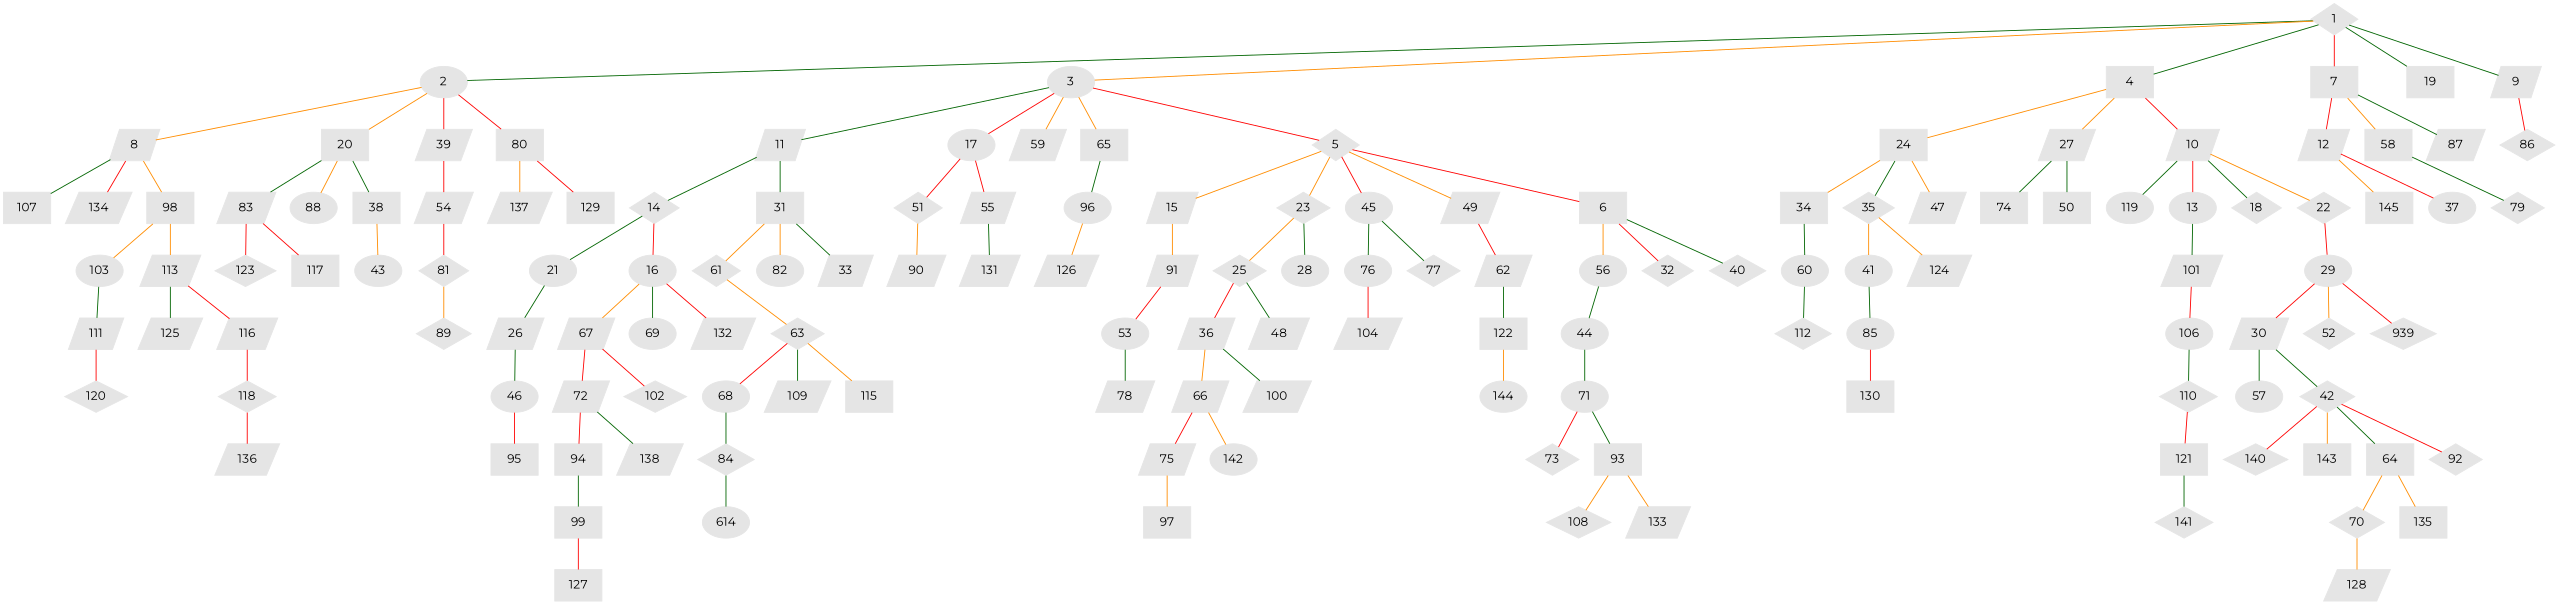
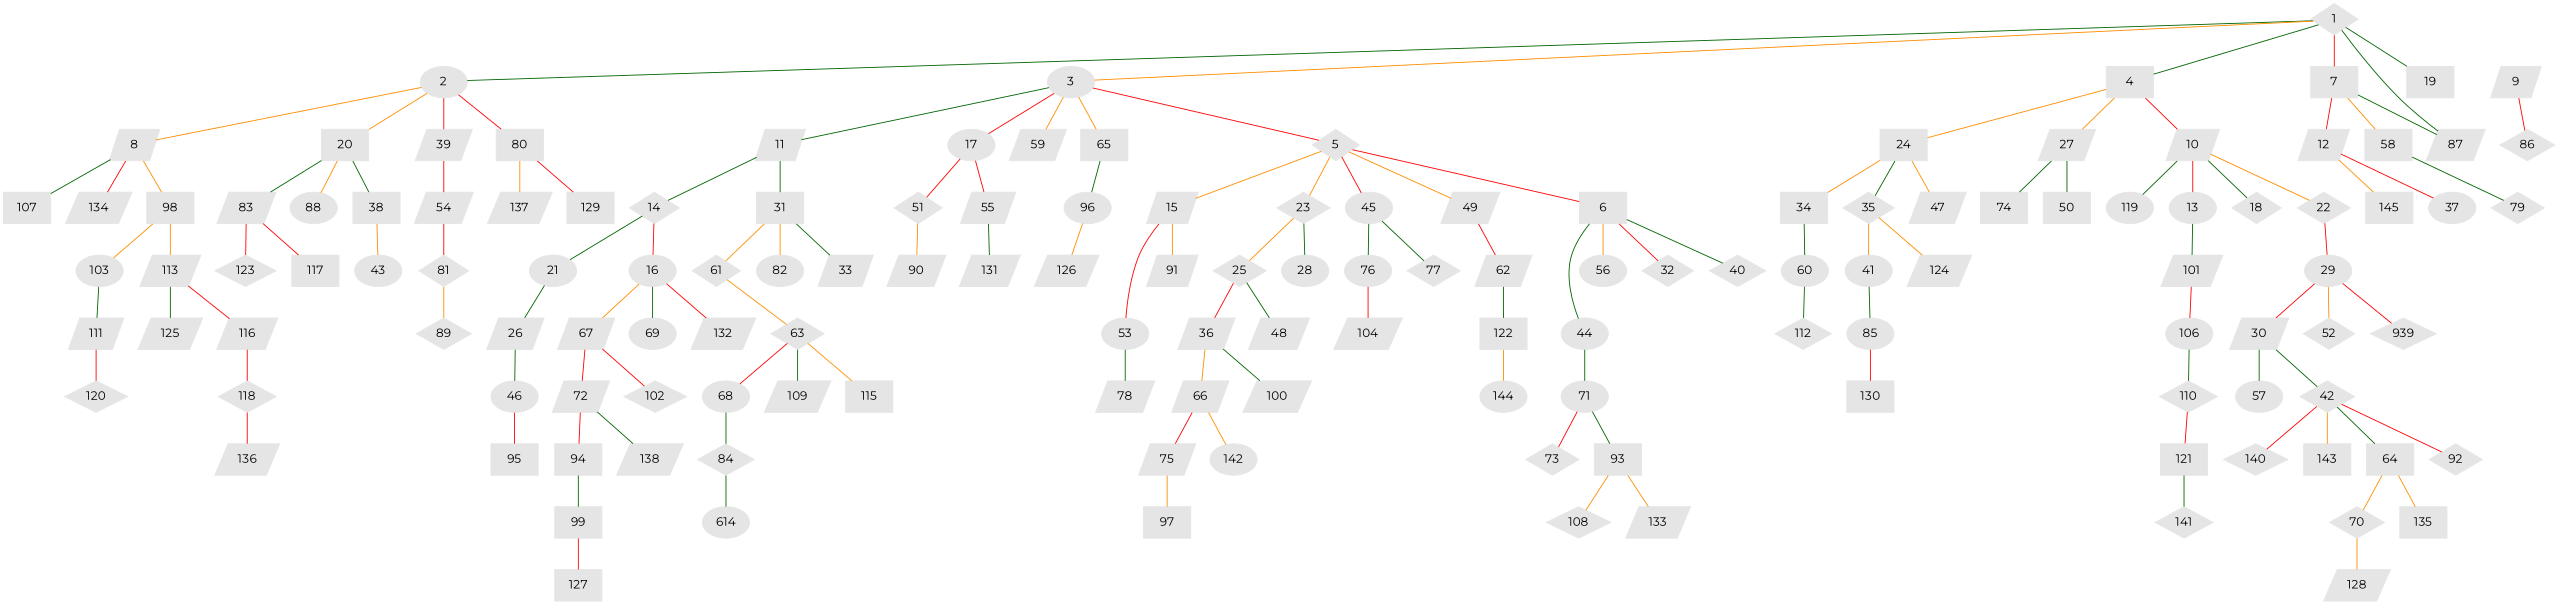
edge "1" -- "9": now "1" -- "87"
edge "56" -- "44": now "6" -- "44"
edge "91" -- "53": now "15" -- "53"
